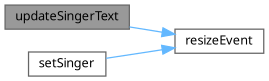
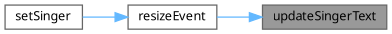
edge "updateSingerText" -> "resizeEvent": reversed
